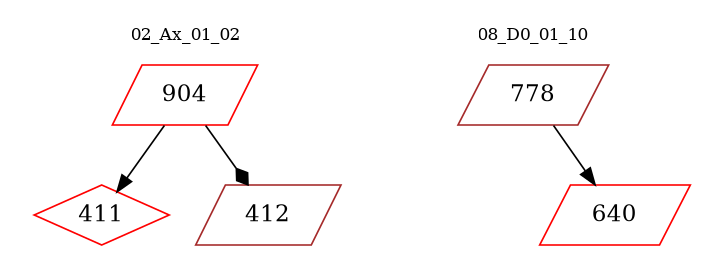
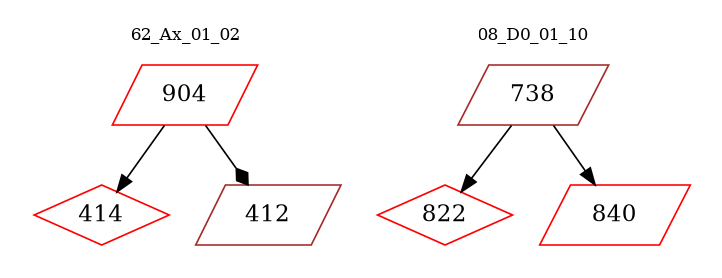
cluster "02_Ax_01_02": label "02_Ax_01_02" -> "62_Ax_01_02"
node "778": label "778" -> "738"
node "411": label "411" -> "414"
node "822": added
node "640": label "640" -> "840"
